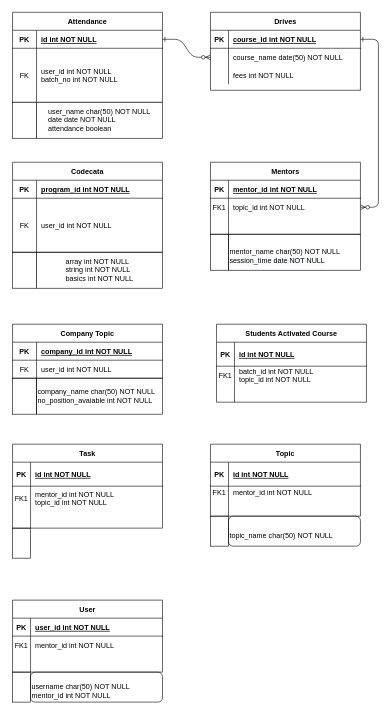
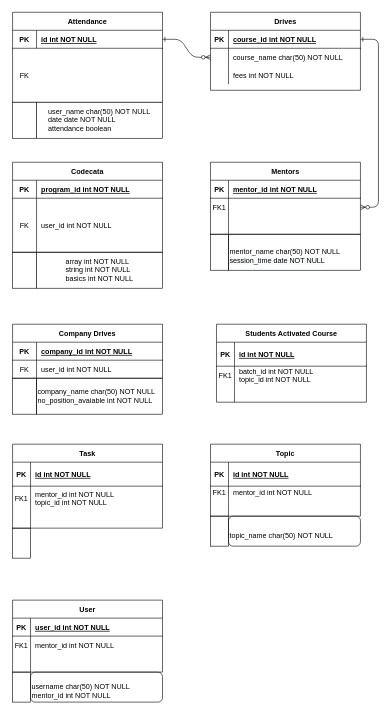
node "course_name date(50) NOT NULL": label "course_name date(50) NOT NULL" -> "course_name char(50) NOT NULL"
node "user_id int NOT NULL batch_no int NOT NULL": removed
node "topic_id int NOT NULL": removed
node "Company Topic": label "Company Topic" -> "Company Drives"
